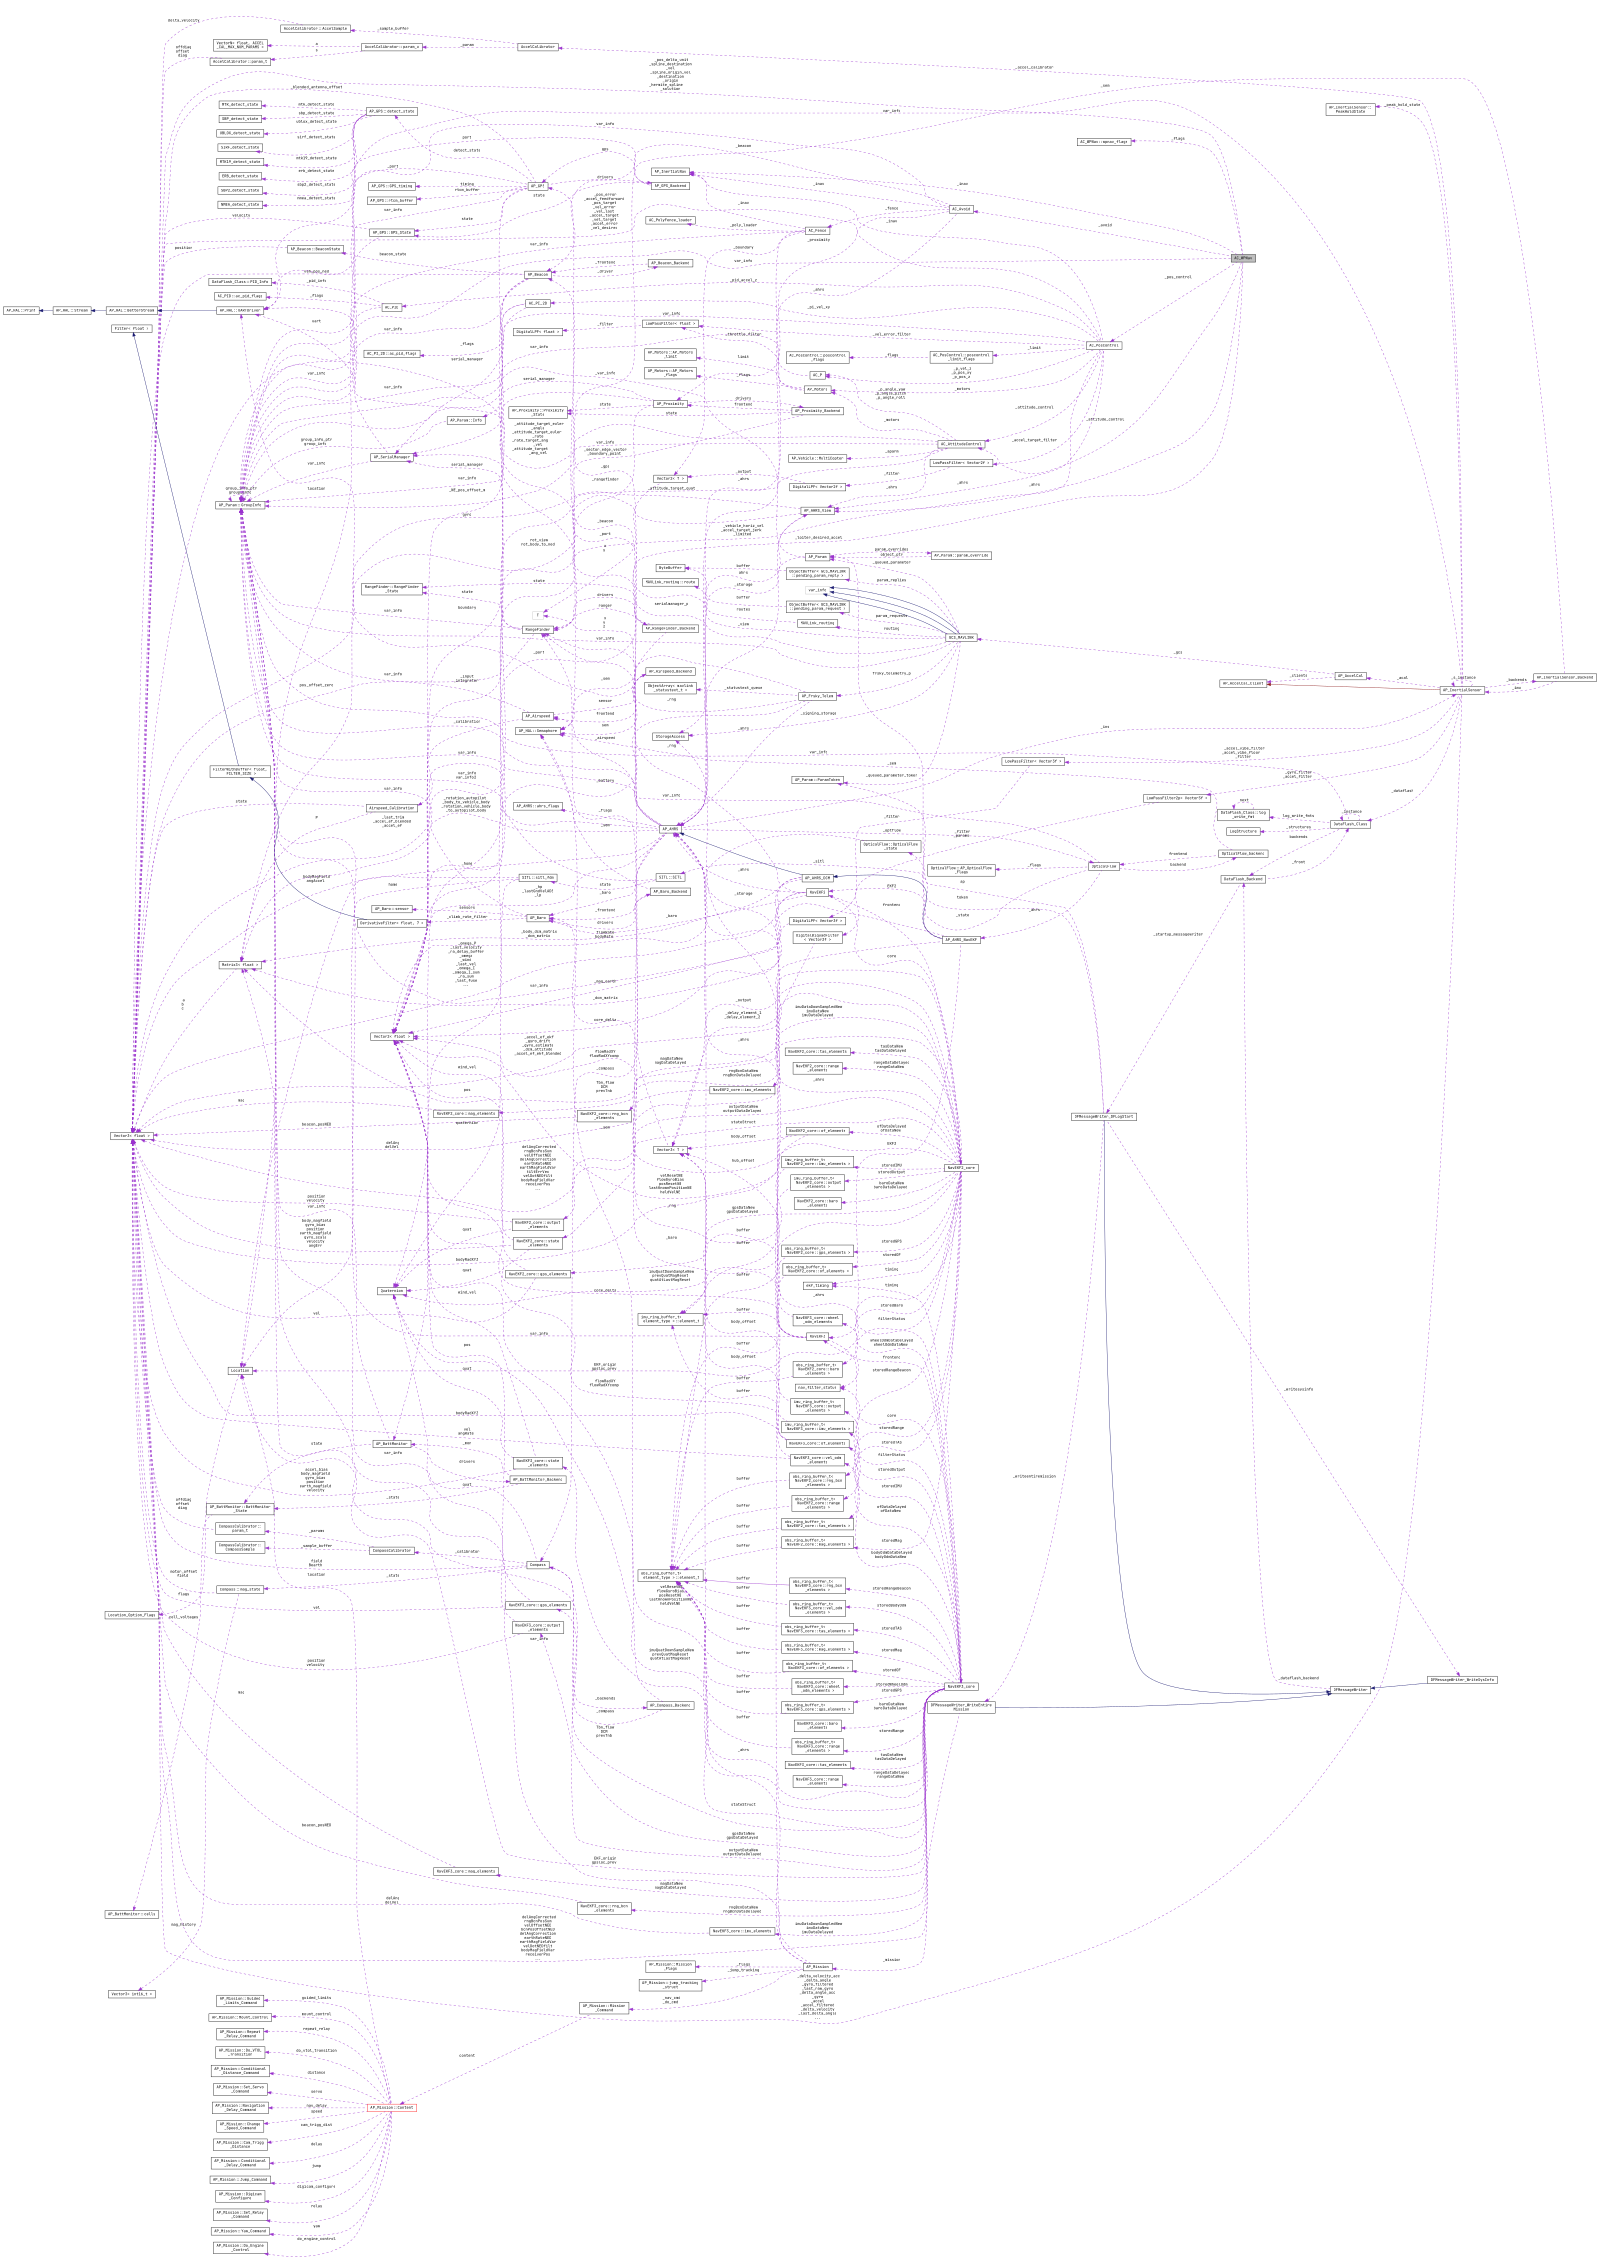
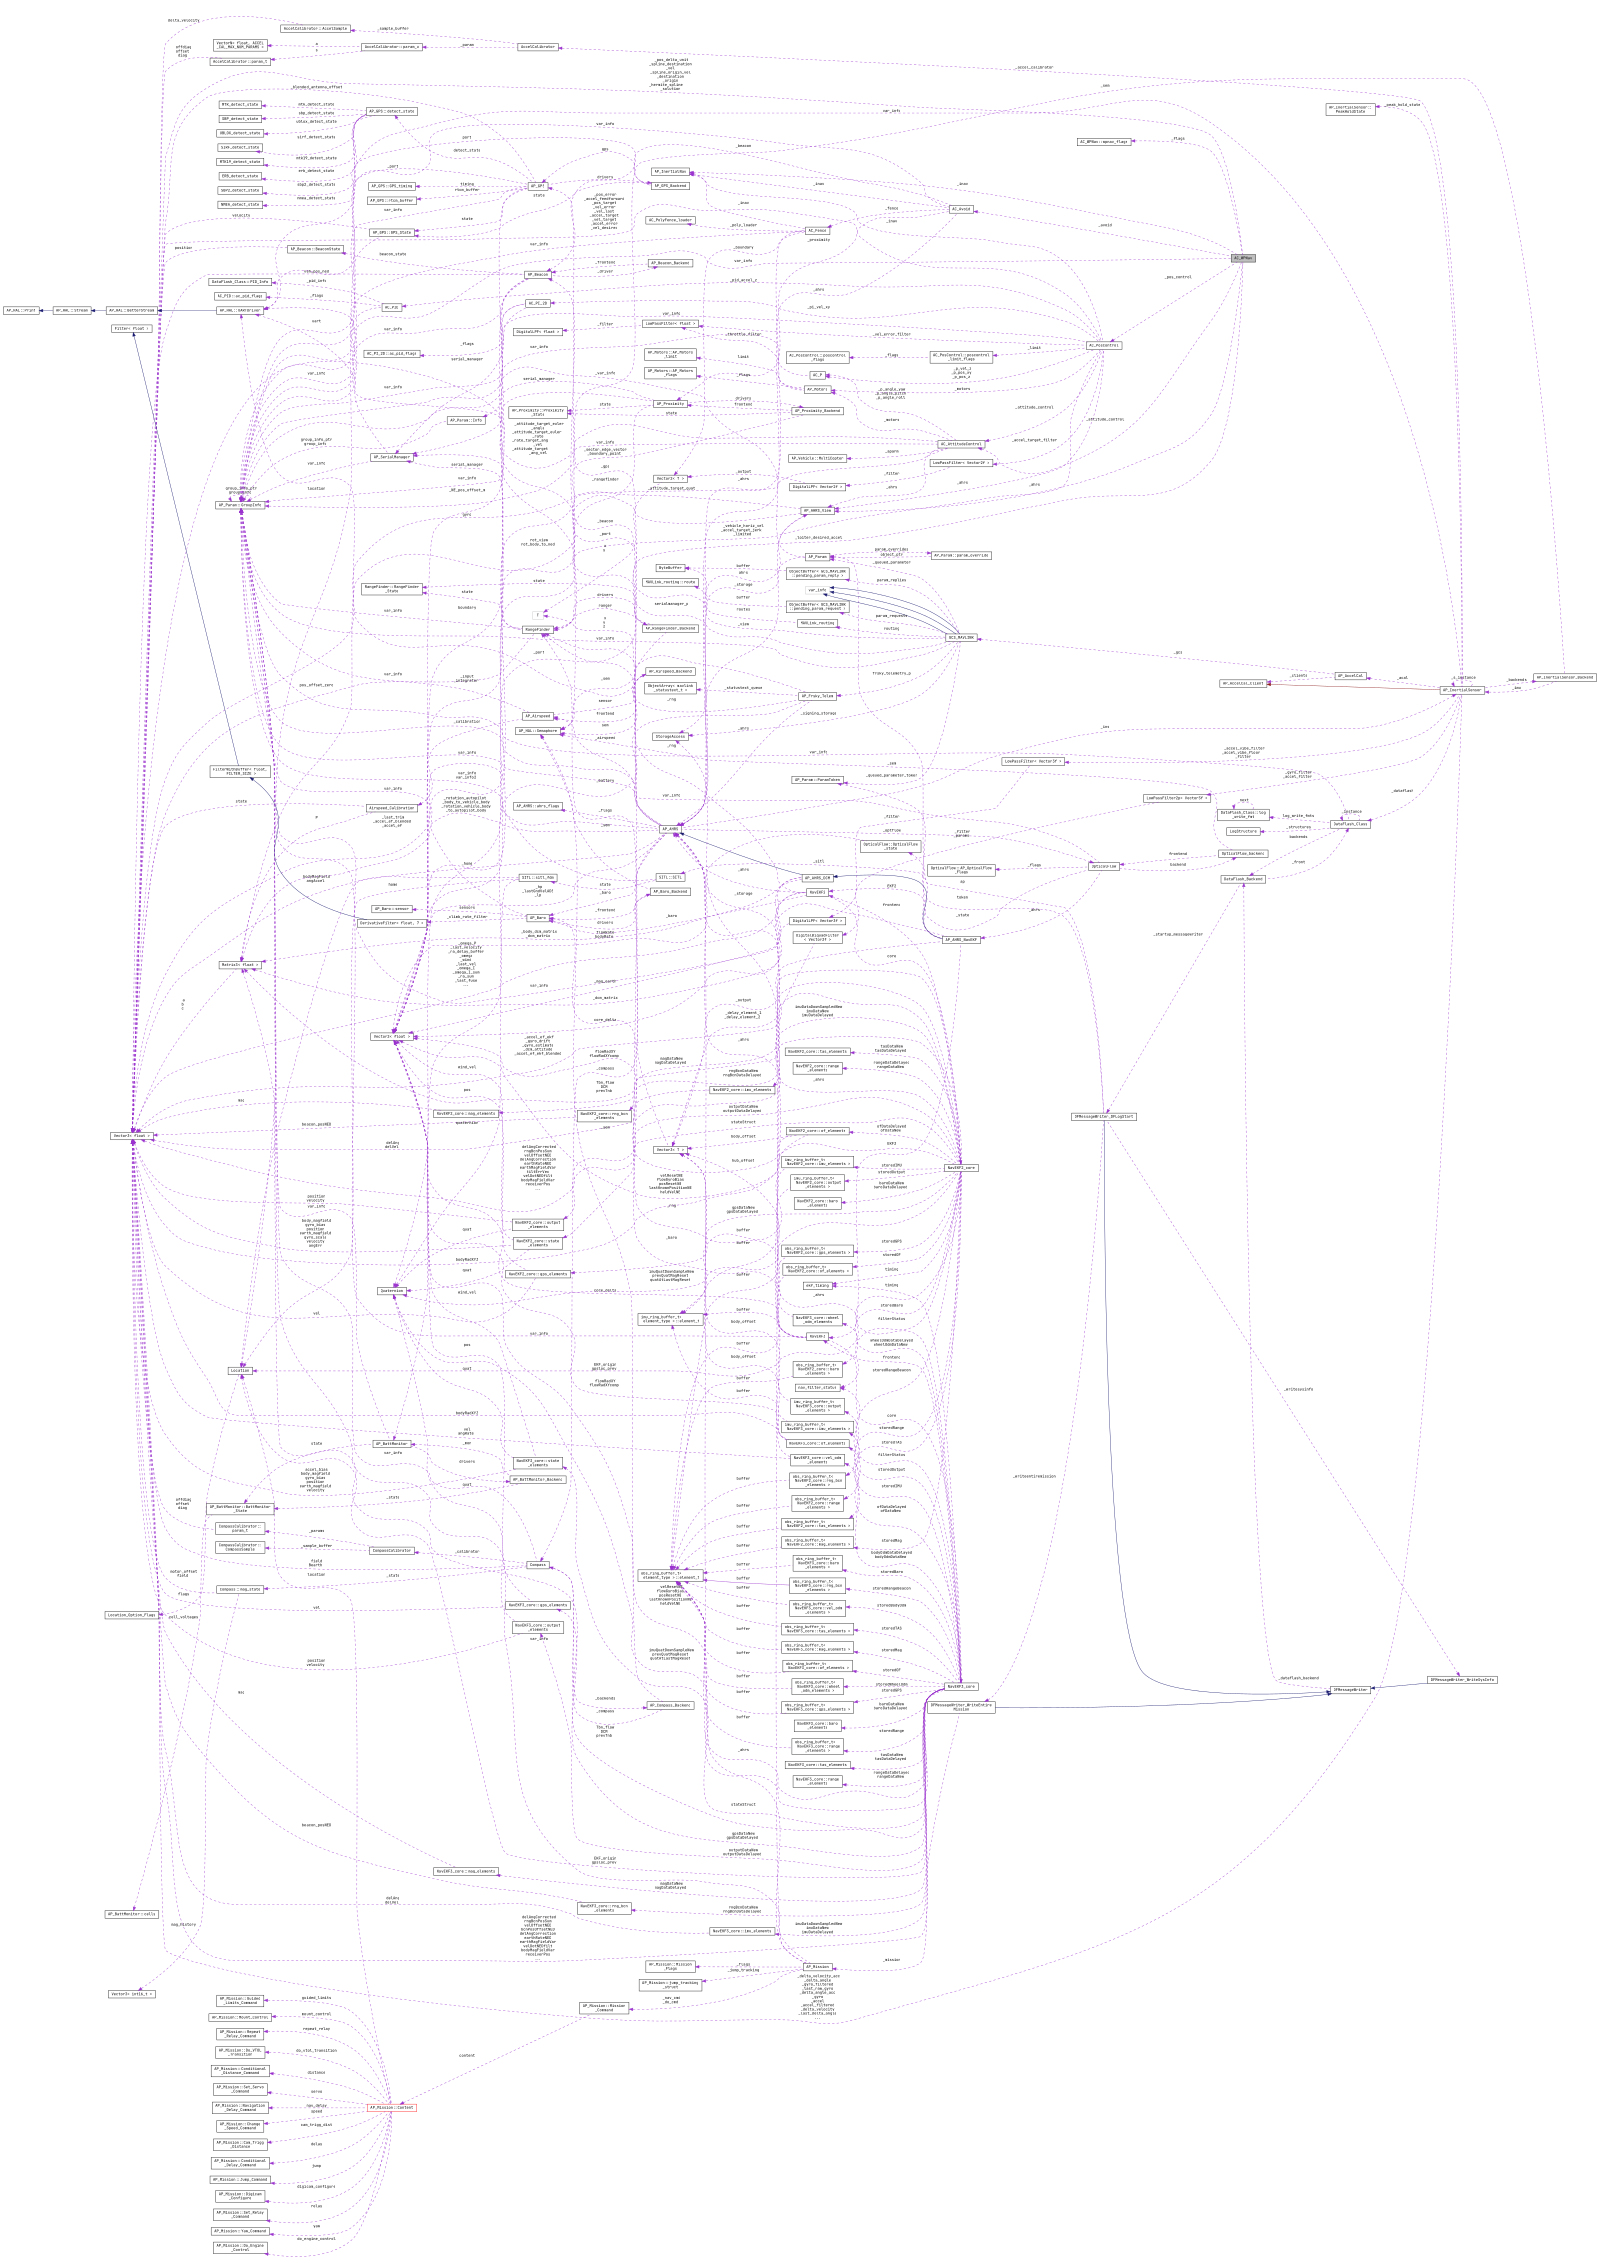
node "obs_ring_buffer_t< NavEKF3_core::baro _elements >": added
